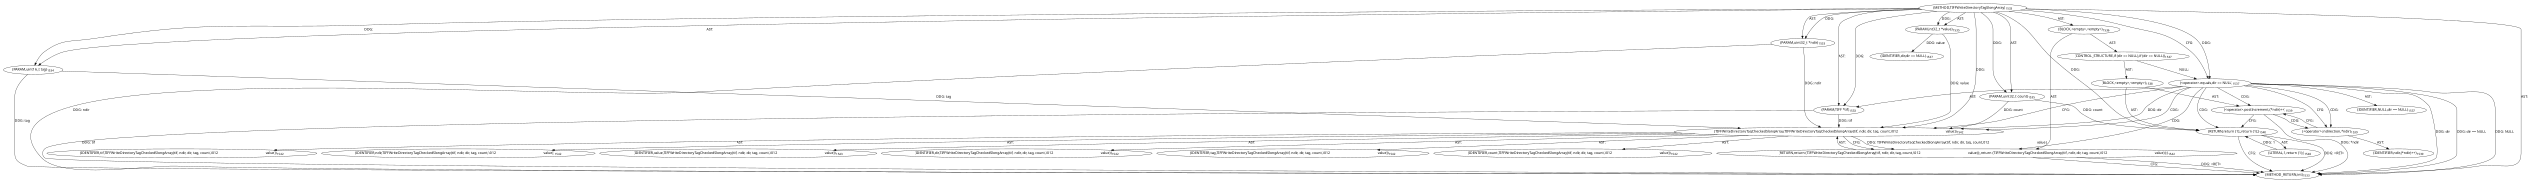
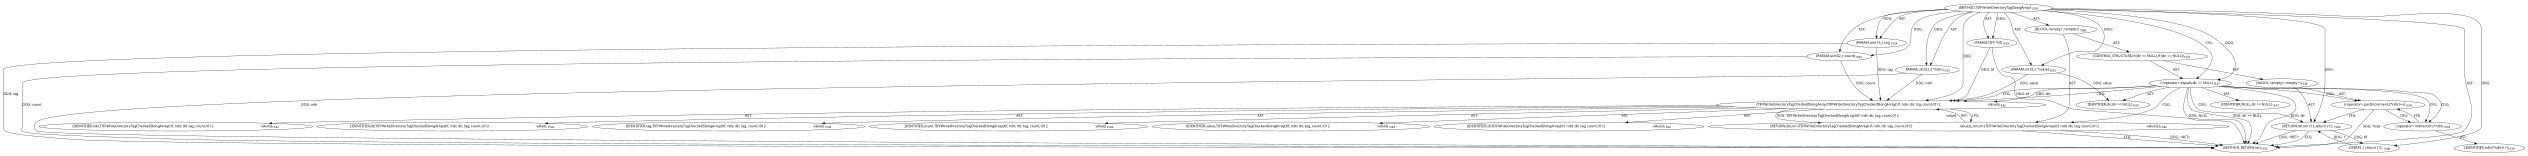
edge "(METHOD,TIFFWriteDirectoryTagSlongArray)" -> "(LITERAL,1,return (1);)": added, label "DDG:"
edge "(CONTROL_STRUCTURE,if (dir == NULL),if (dir == NULL))" -> "(<operator>.equals,dir == NULL)": label "NULL: " -> "AST: "
edge "(<operator>.equals,dir == NULL)" -> "(PARAM,TIFF *tif)": now "(<operator>.equals,dir == NULL)" -> "(IDENTIFIER,dir,dir == NULL)"
edge "(PARAM,uint32_t count)" -> "(RETURN,return (1);,return (1);)": now "(PARAM,uint32_t count)" -> "(METHOD_RETURN,int)"
edge "(RETURN,return (1);,return (1);)" -> "(LITERAL,1,return (1);)": label "AST: " -> "DDG: tif"
